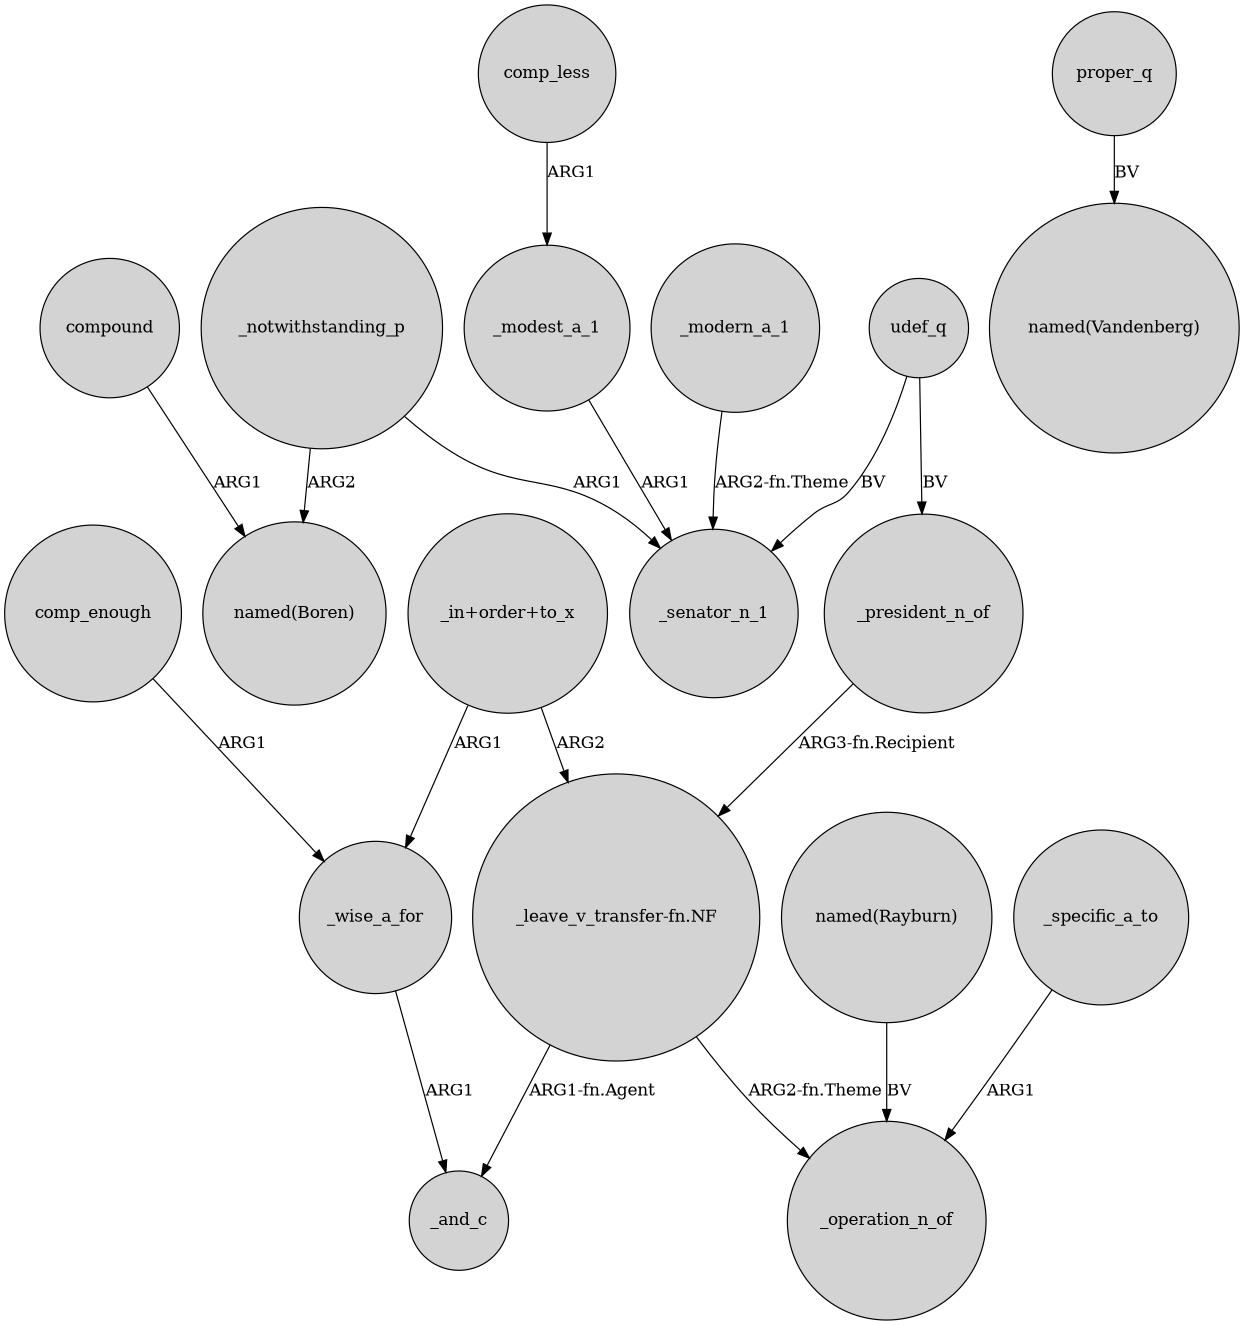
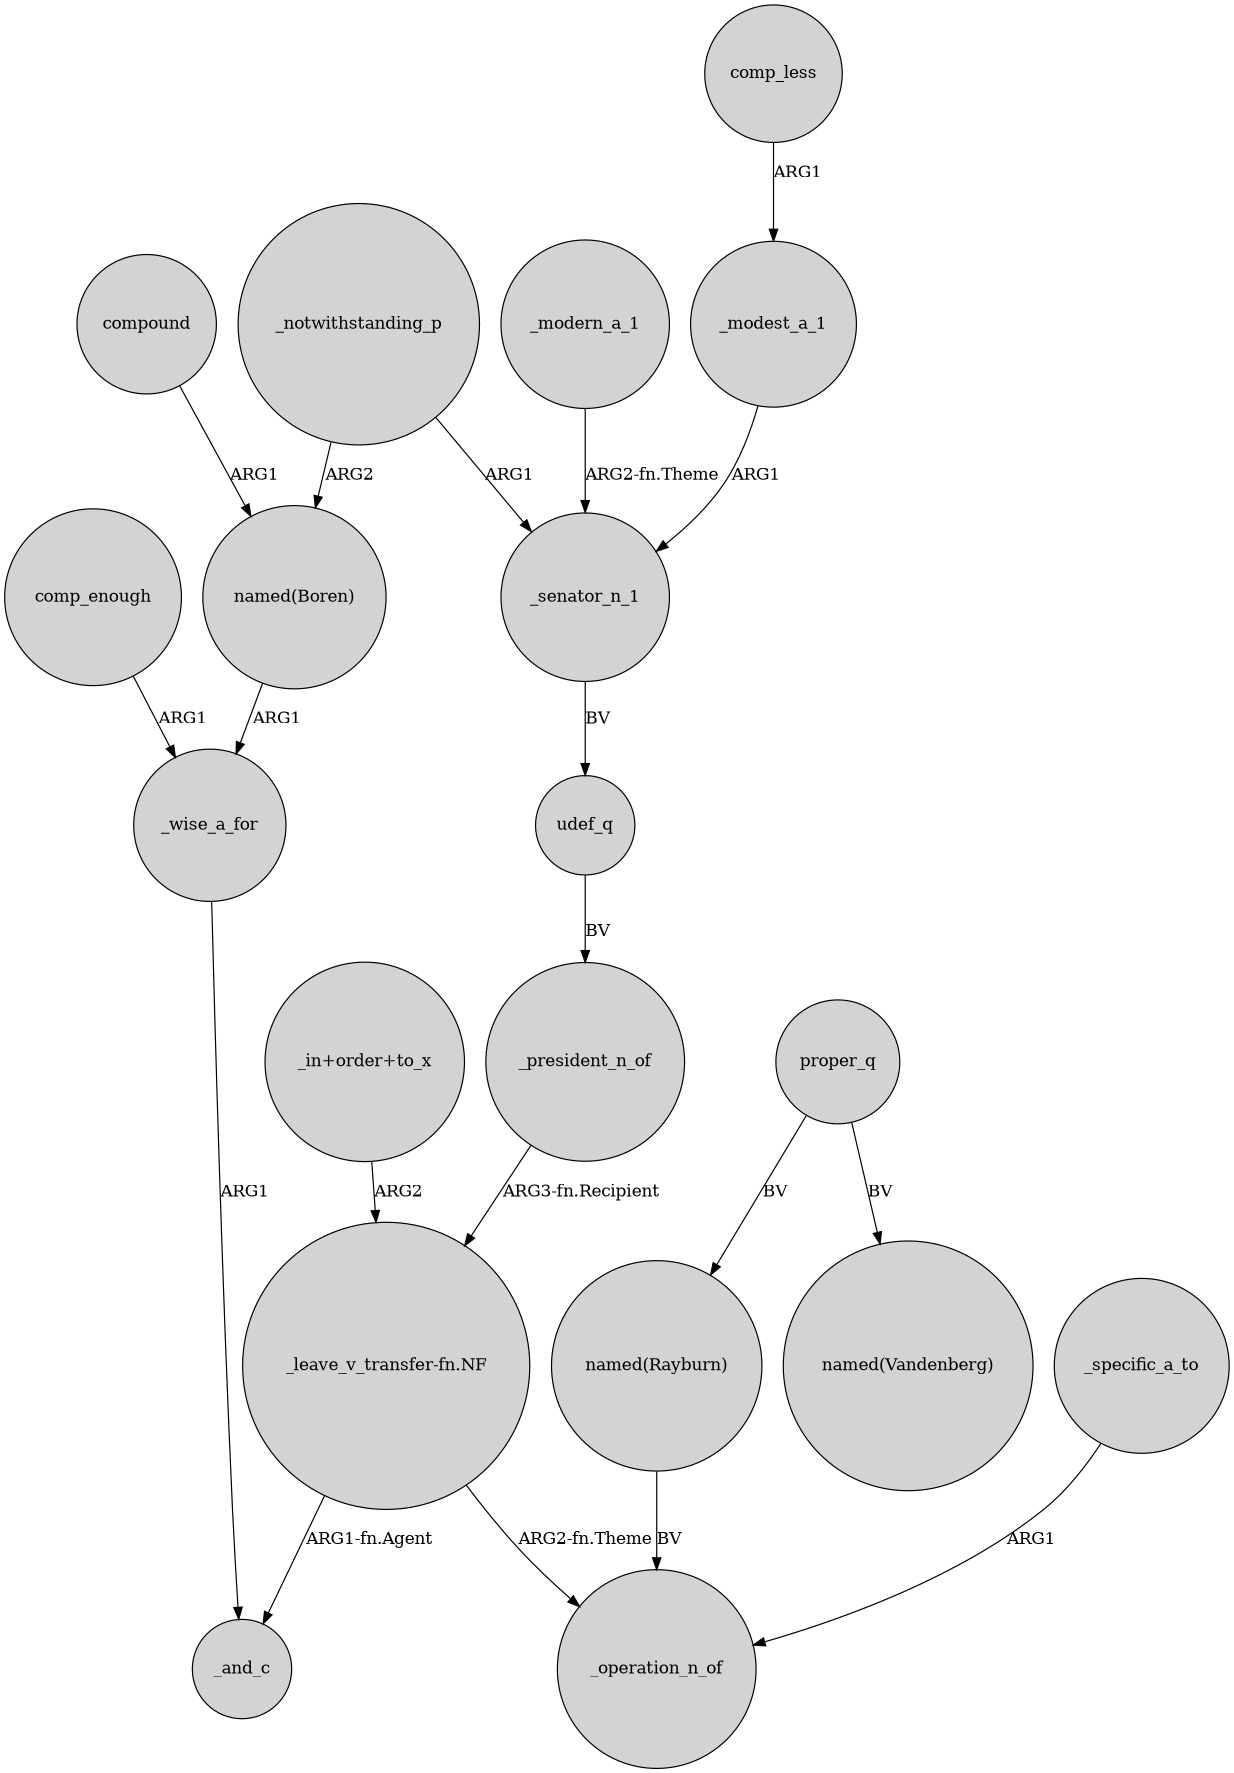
edge "udef_q" -> "_senator_n_1": reversed
edge "_in+order+to_x" -> "_wise_a_for": now "named(Boren)" -> "_wise_a_for"
edge "proper_q" -> "named(Rayburn)": added, label "BV"
